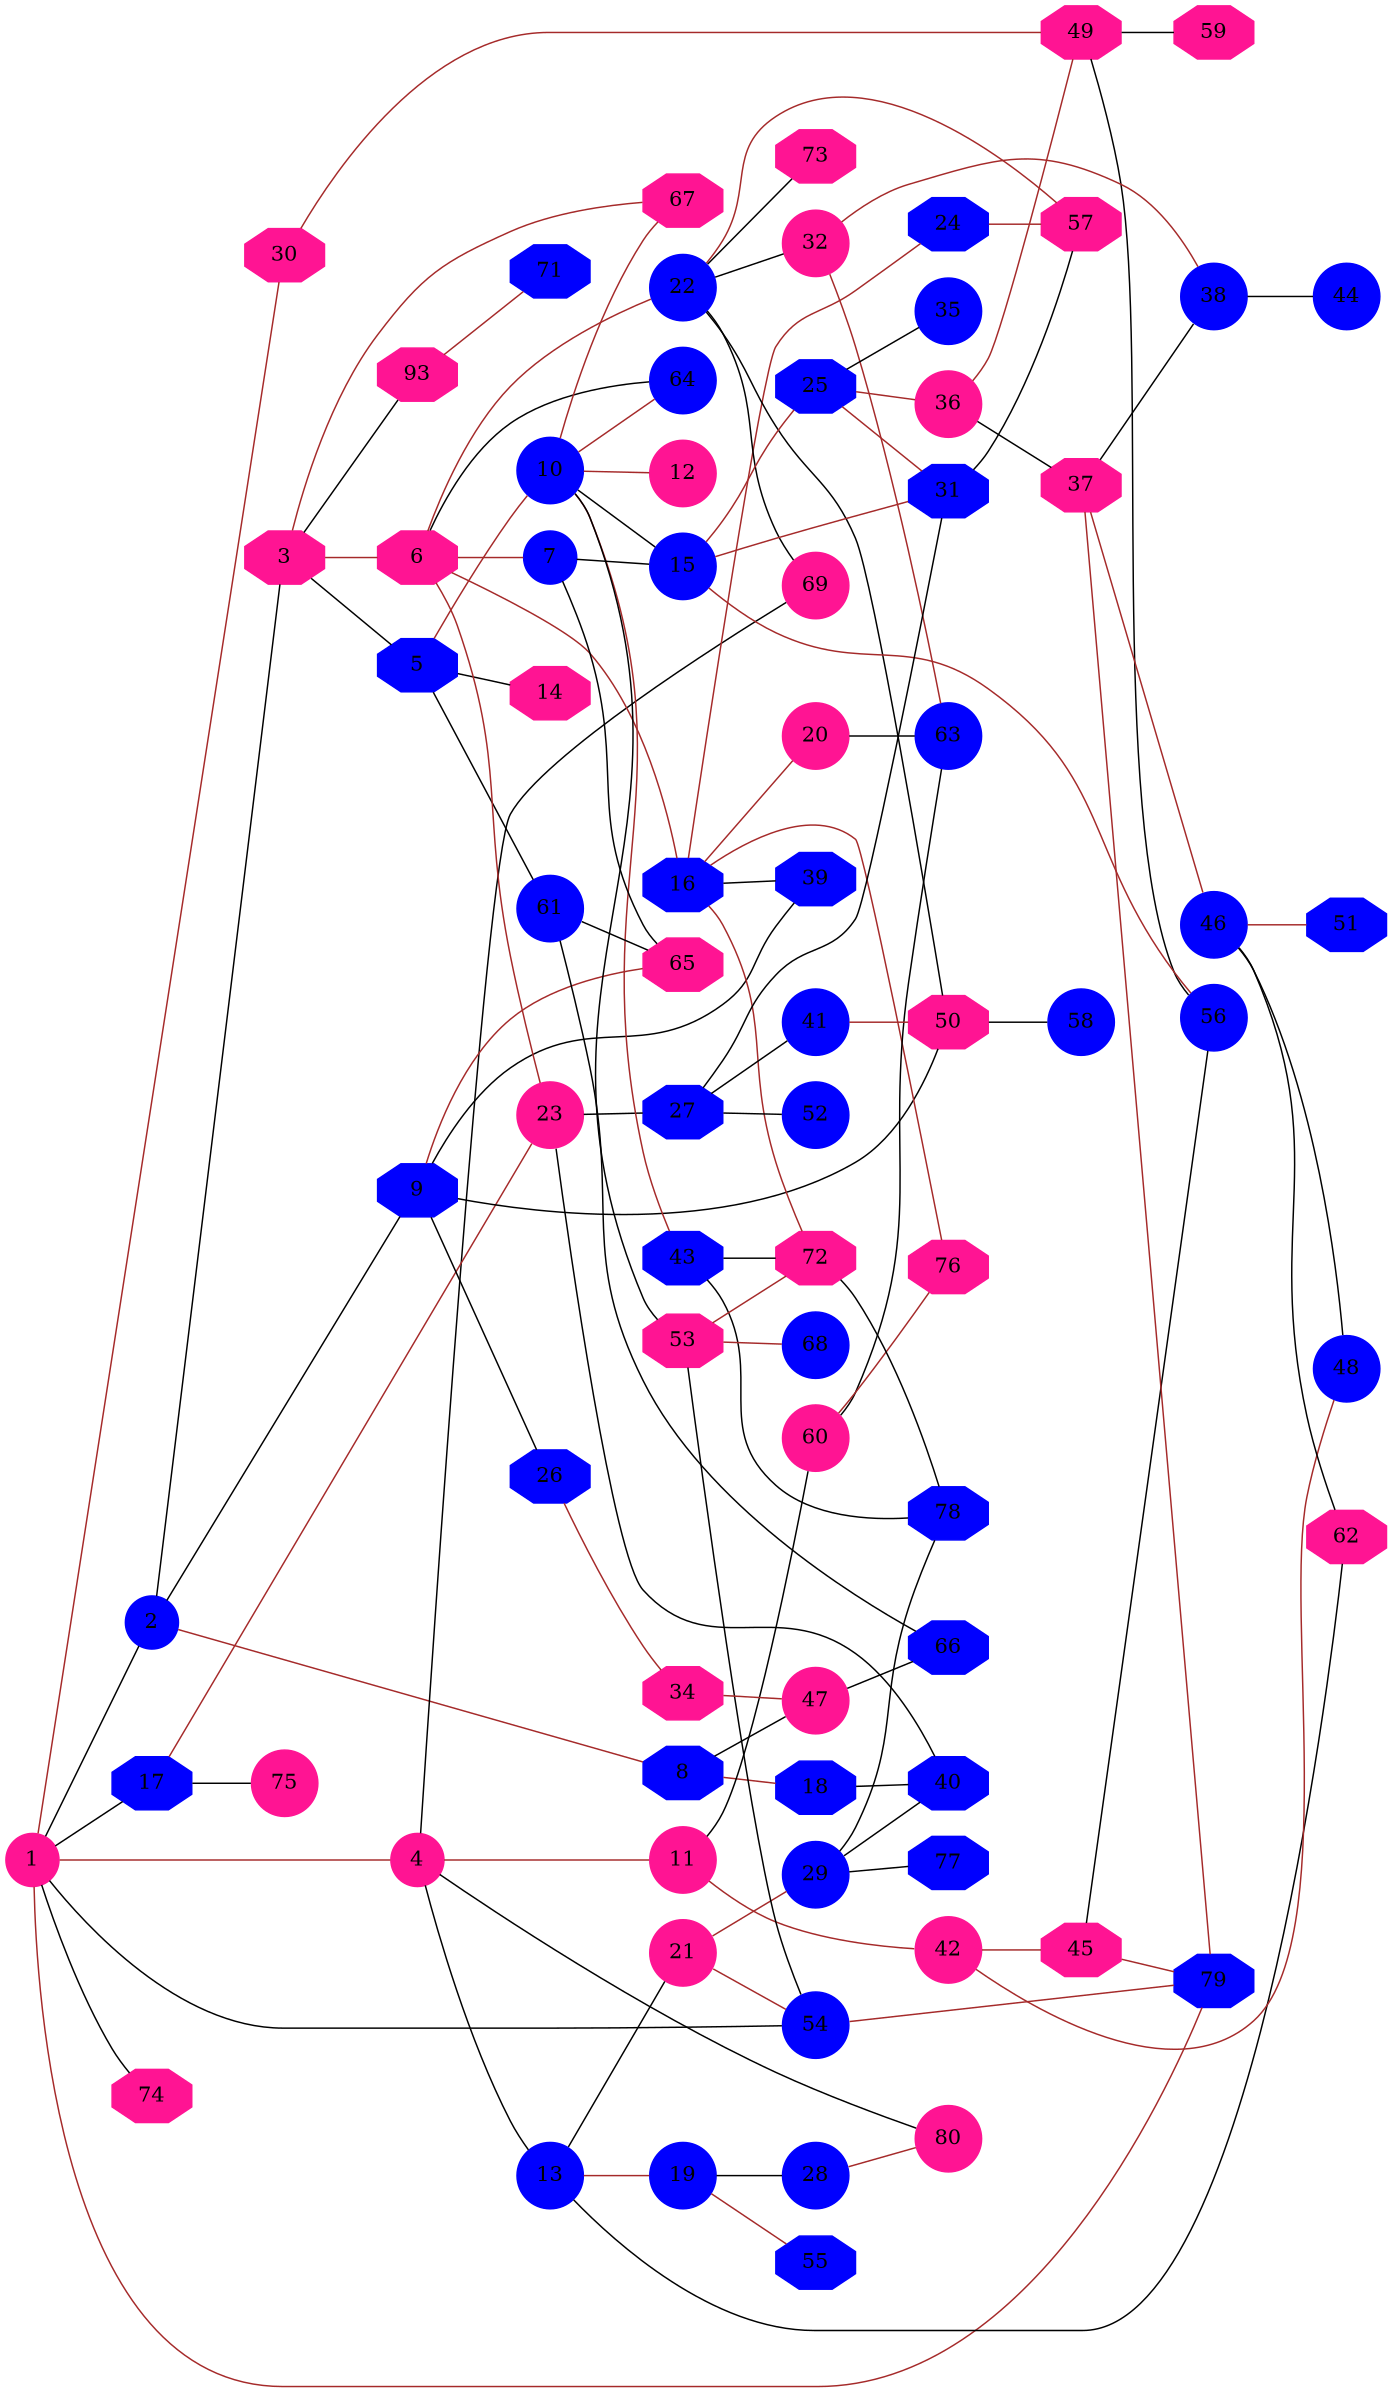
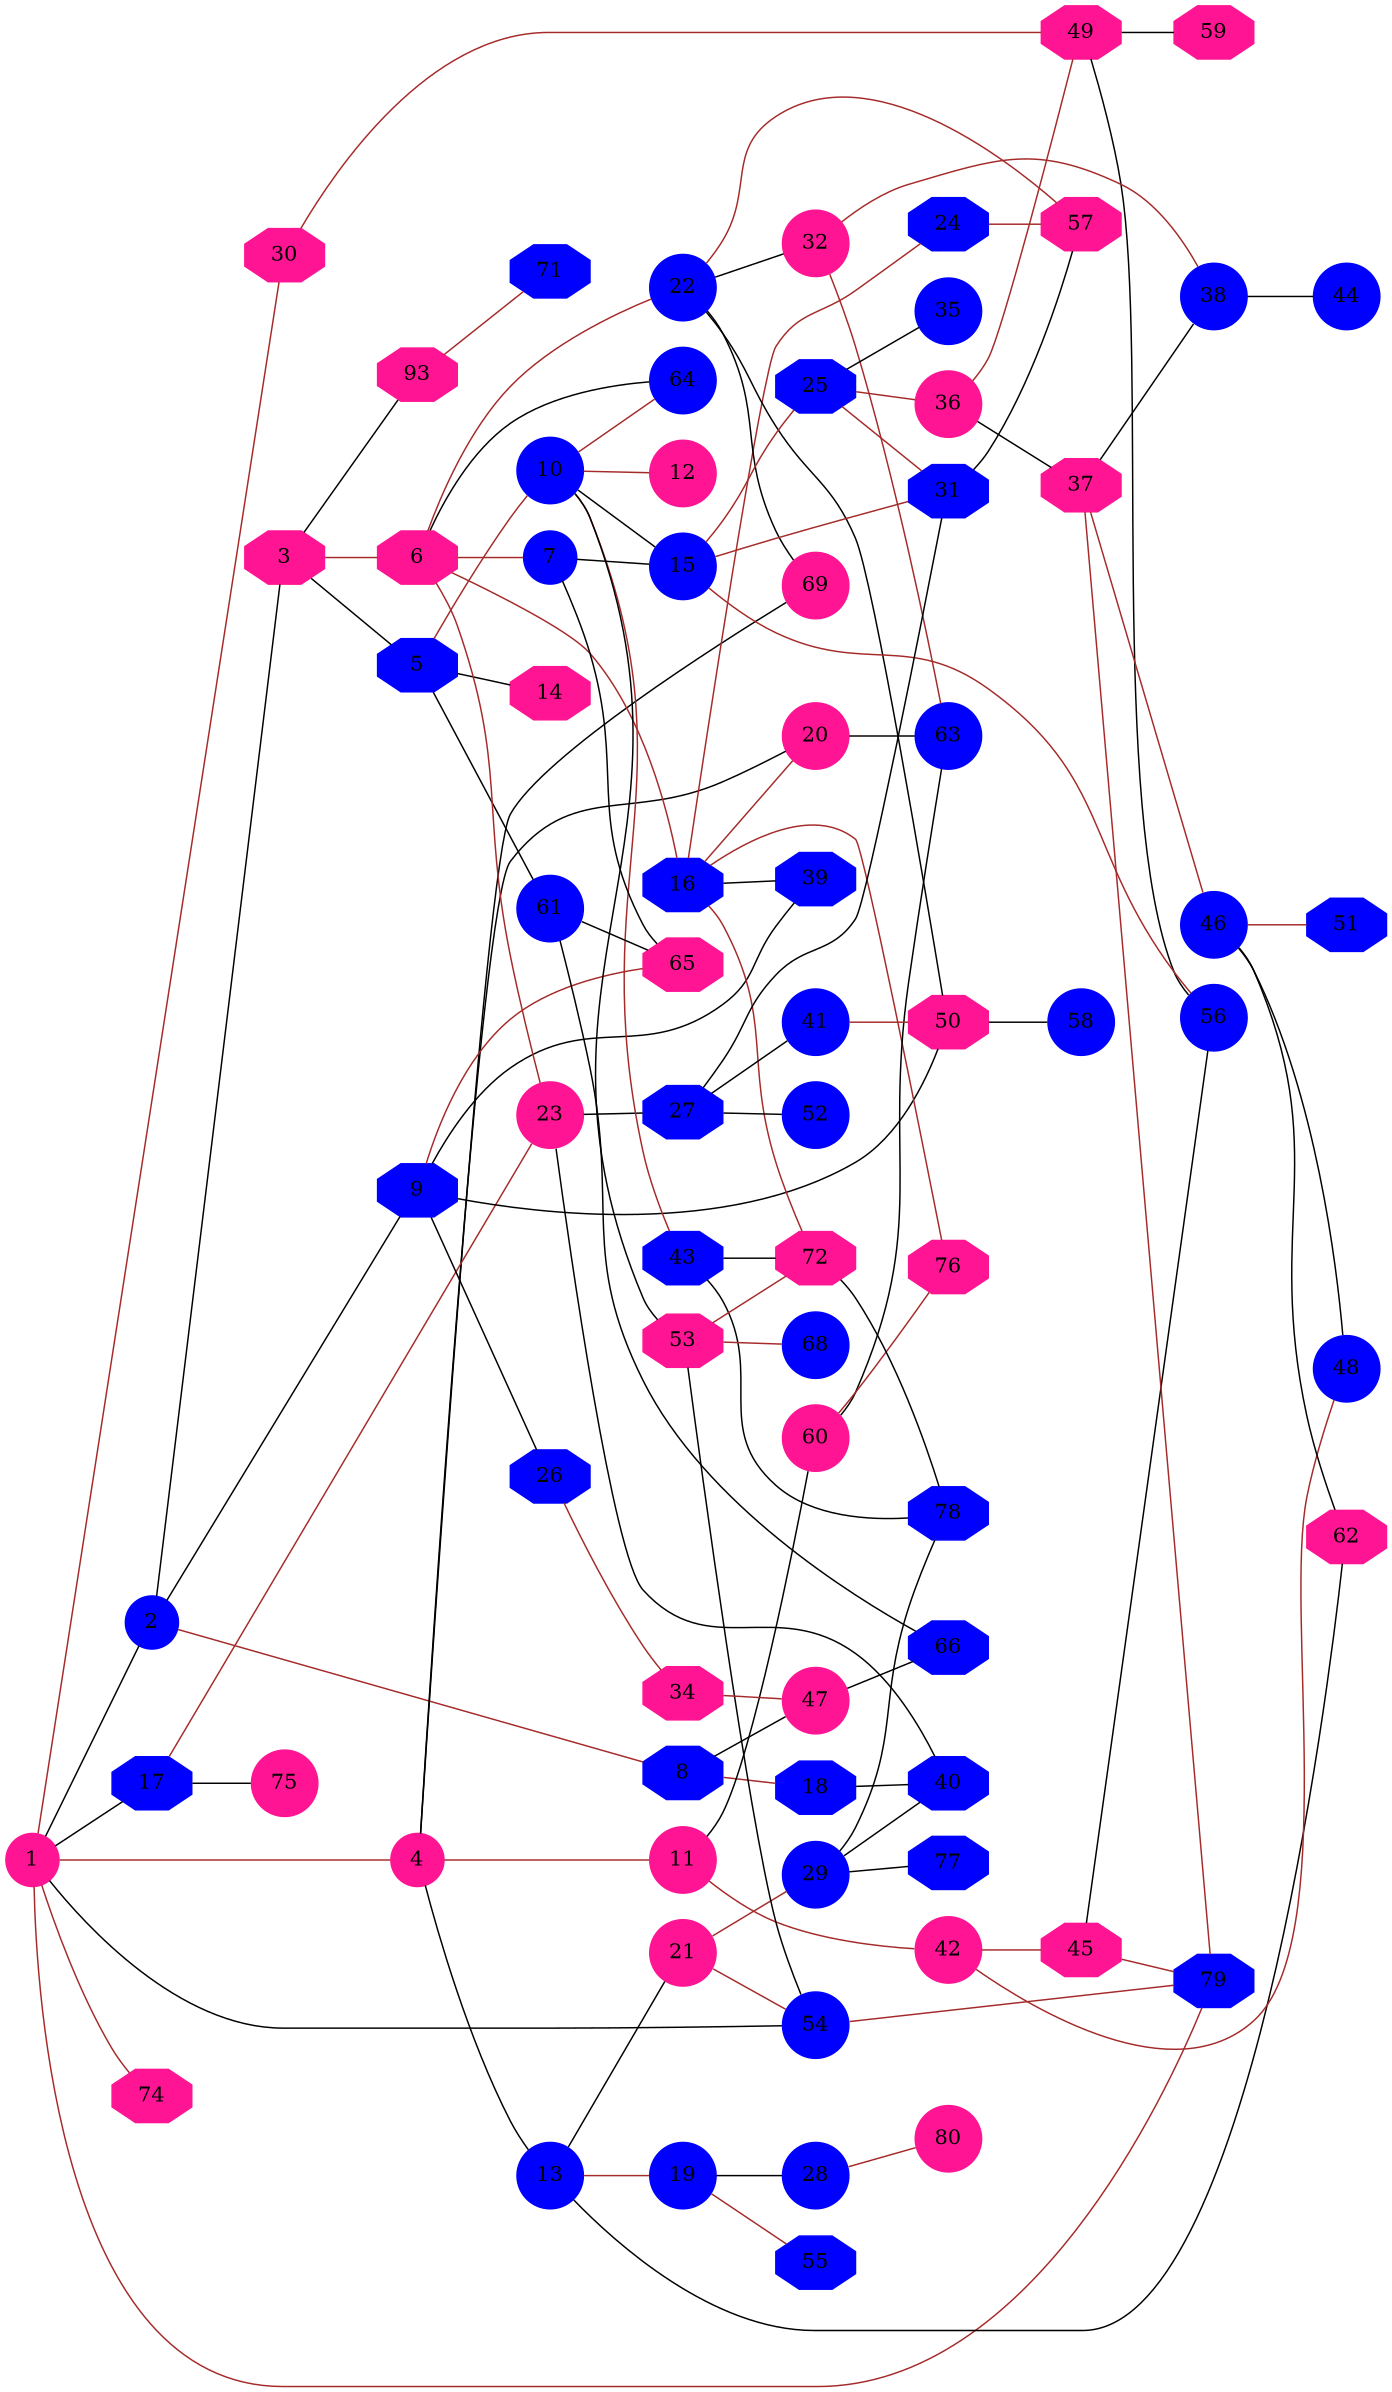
node "73": removed
node "67": removed
edge "1" -- "74": color black -> brown
edge "4" -- "80": now "4" -- "20"
